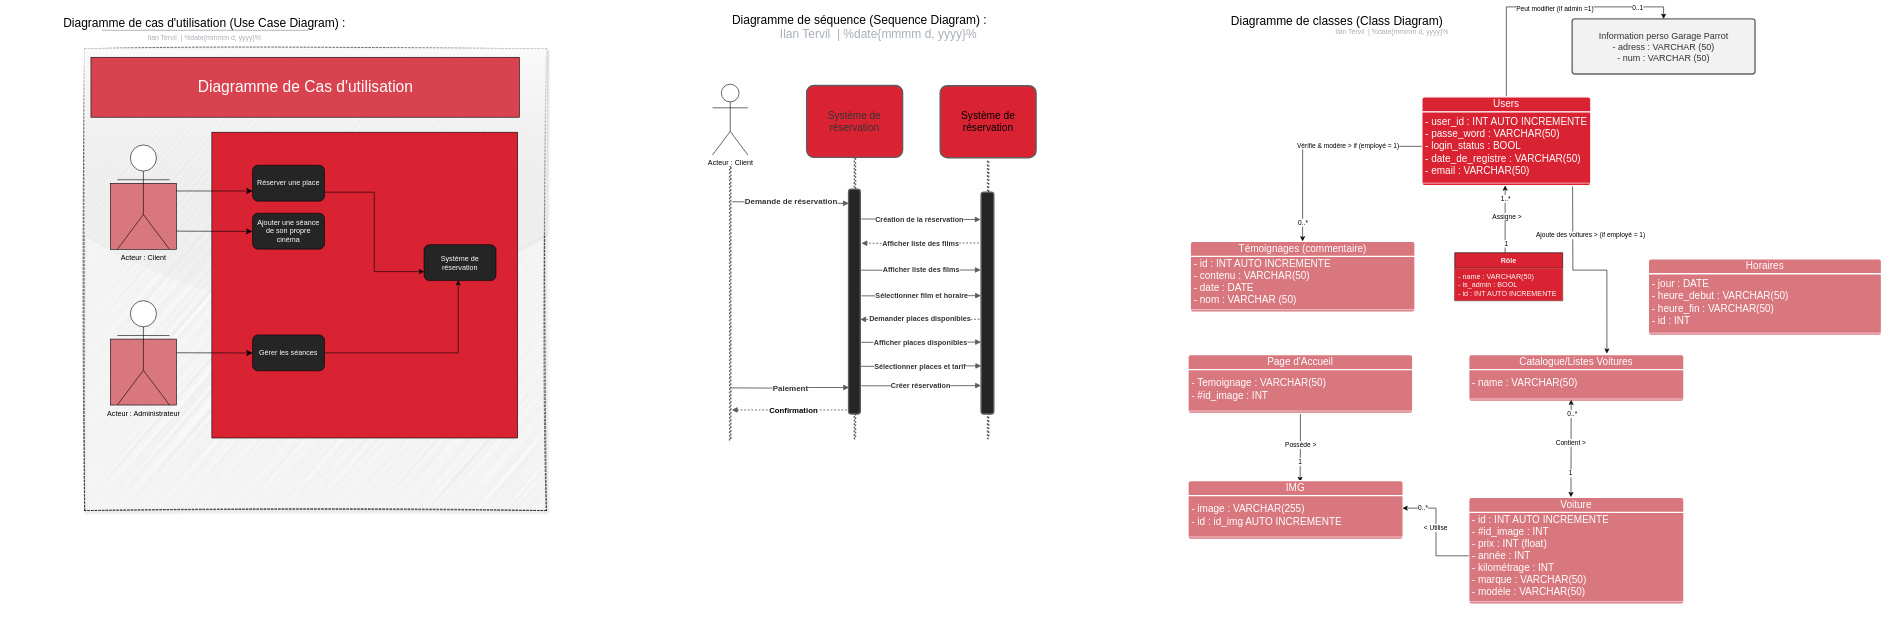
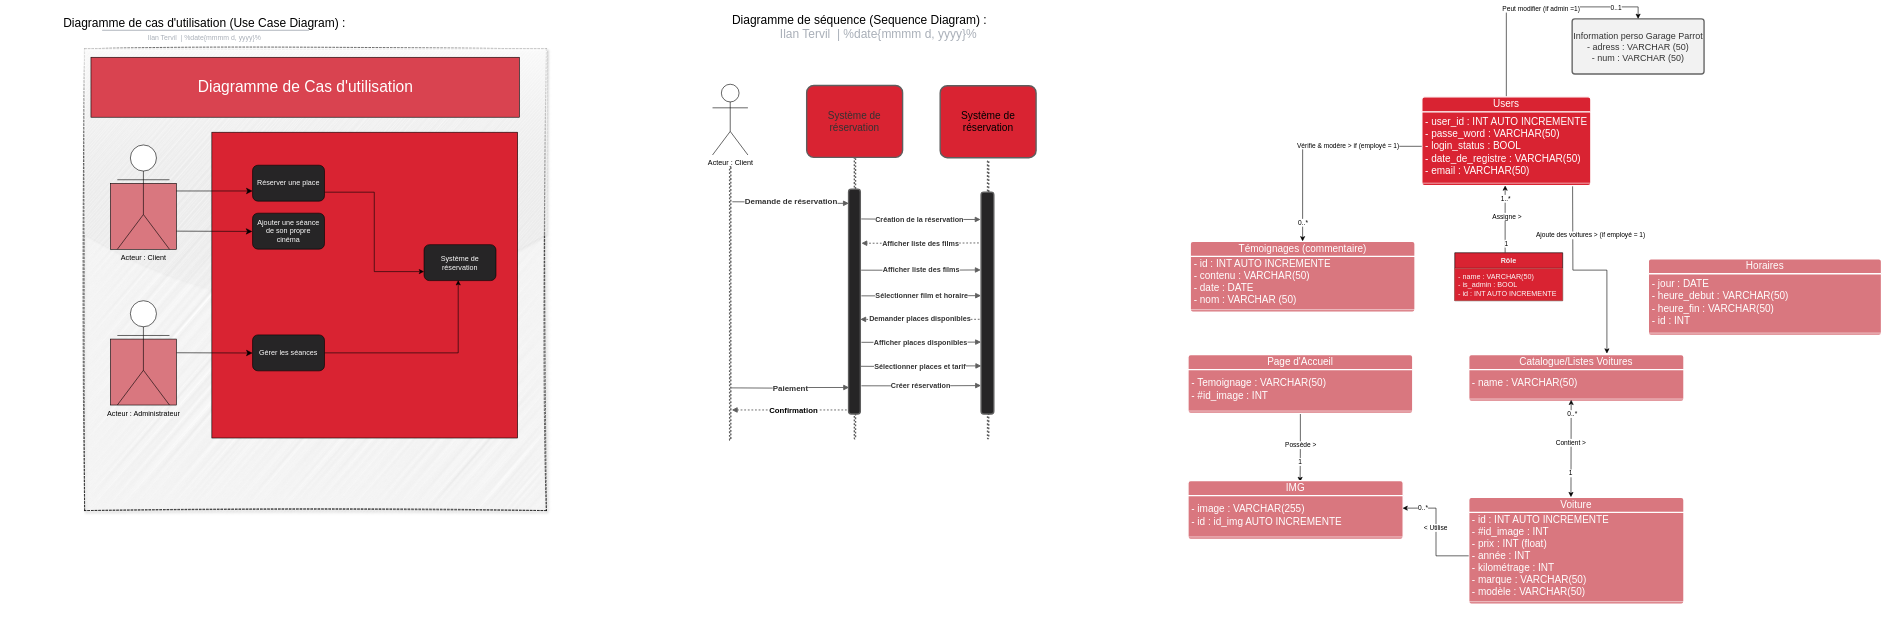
node "Diagramme de classes (Class Diagram) Ilan Tervil | %date{mmmm d, yyyy}%": removed
node "Information perso Garage Parrot - adress : VARCHAR (50) - num : VARCHAR (50)": size 183x55 -> 132x55
